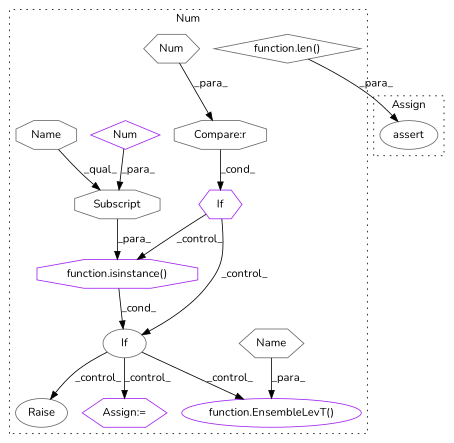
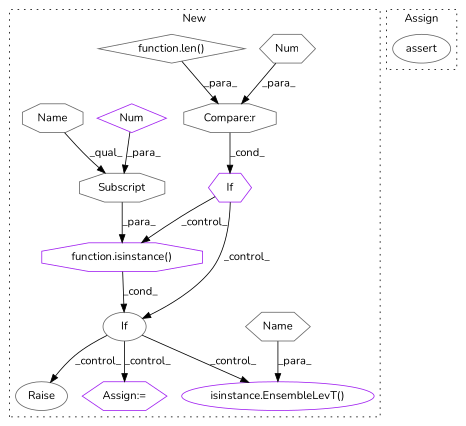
cluster "Num": label "Num" -> "New"
edge "function.len()" -> "assert": now "function.len()" -> "Compare:r"
node "function.EnsembleLevT()": label "function.EnsembleLevT()" -> "isinstance.EnsembleLevT()"
